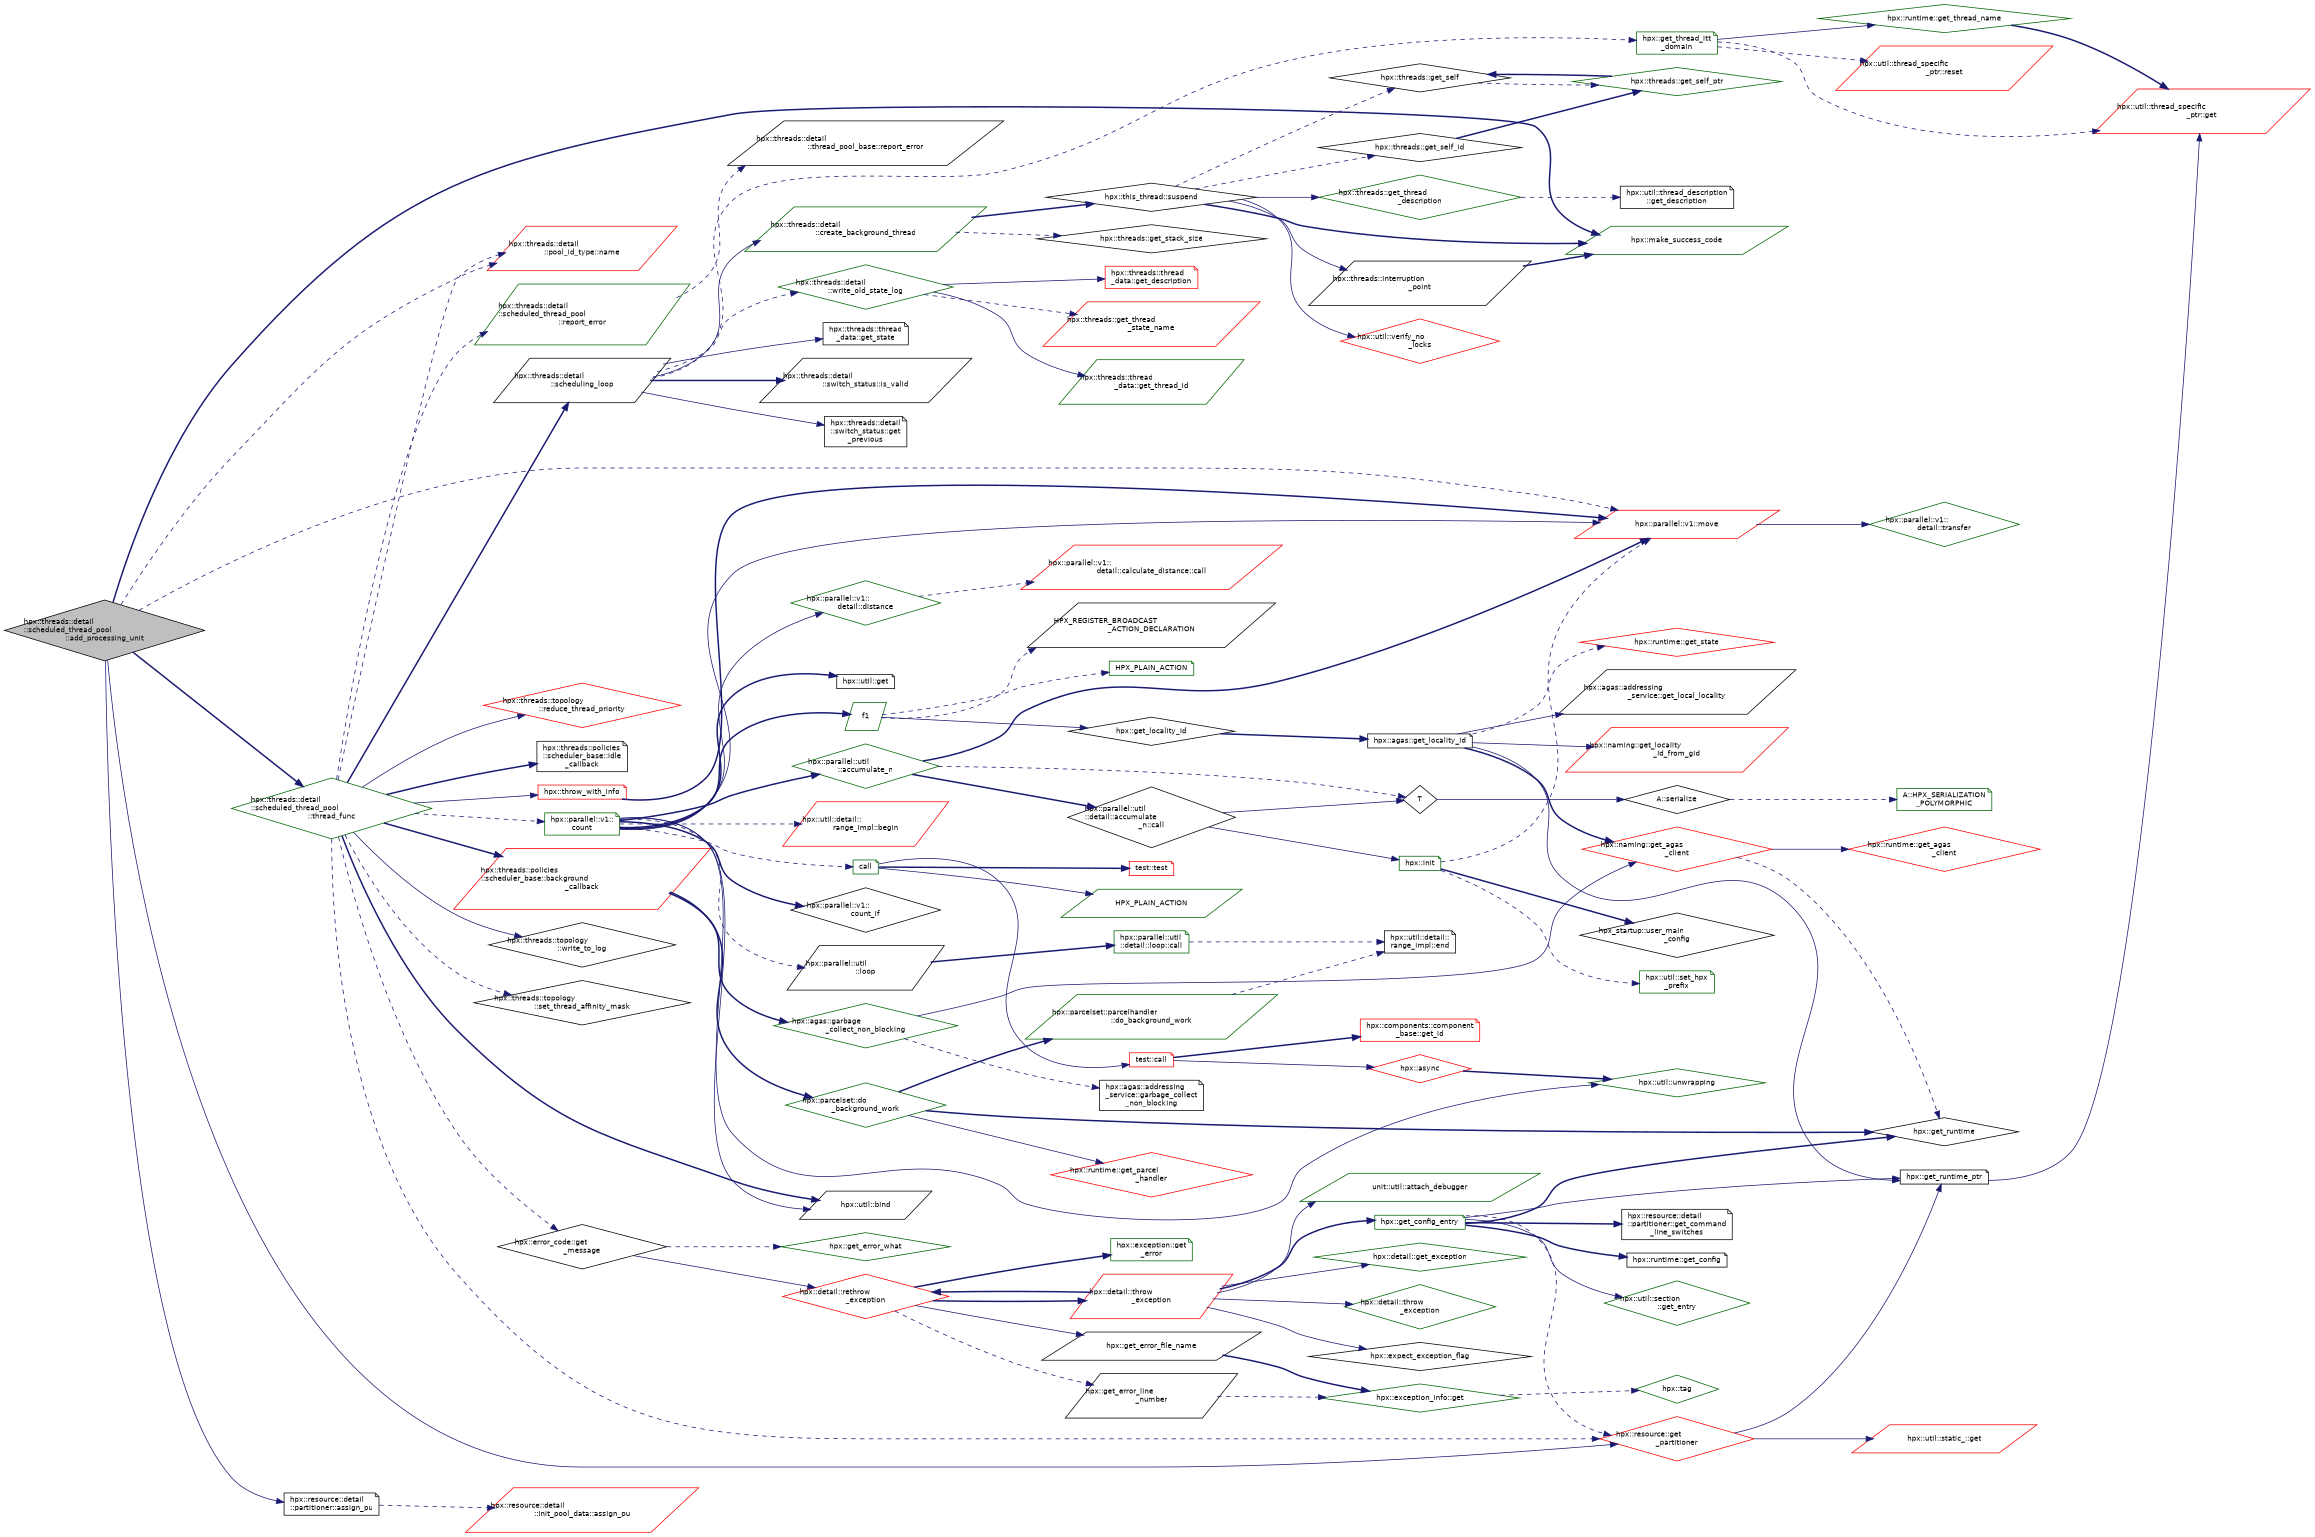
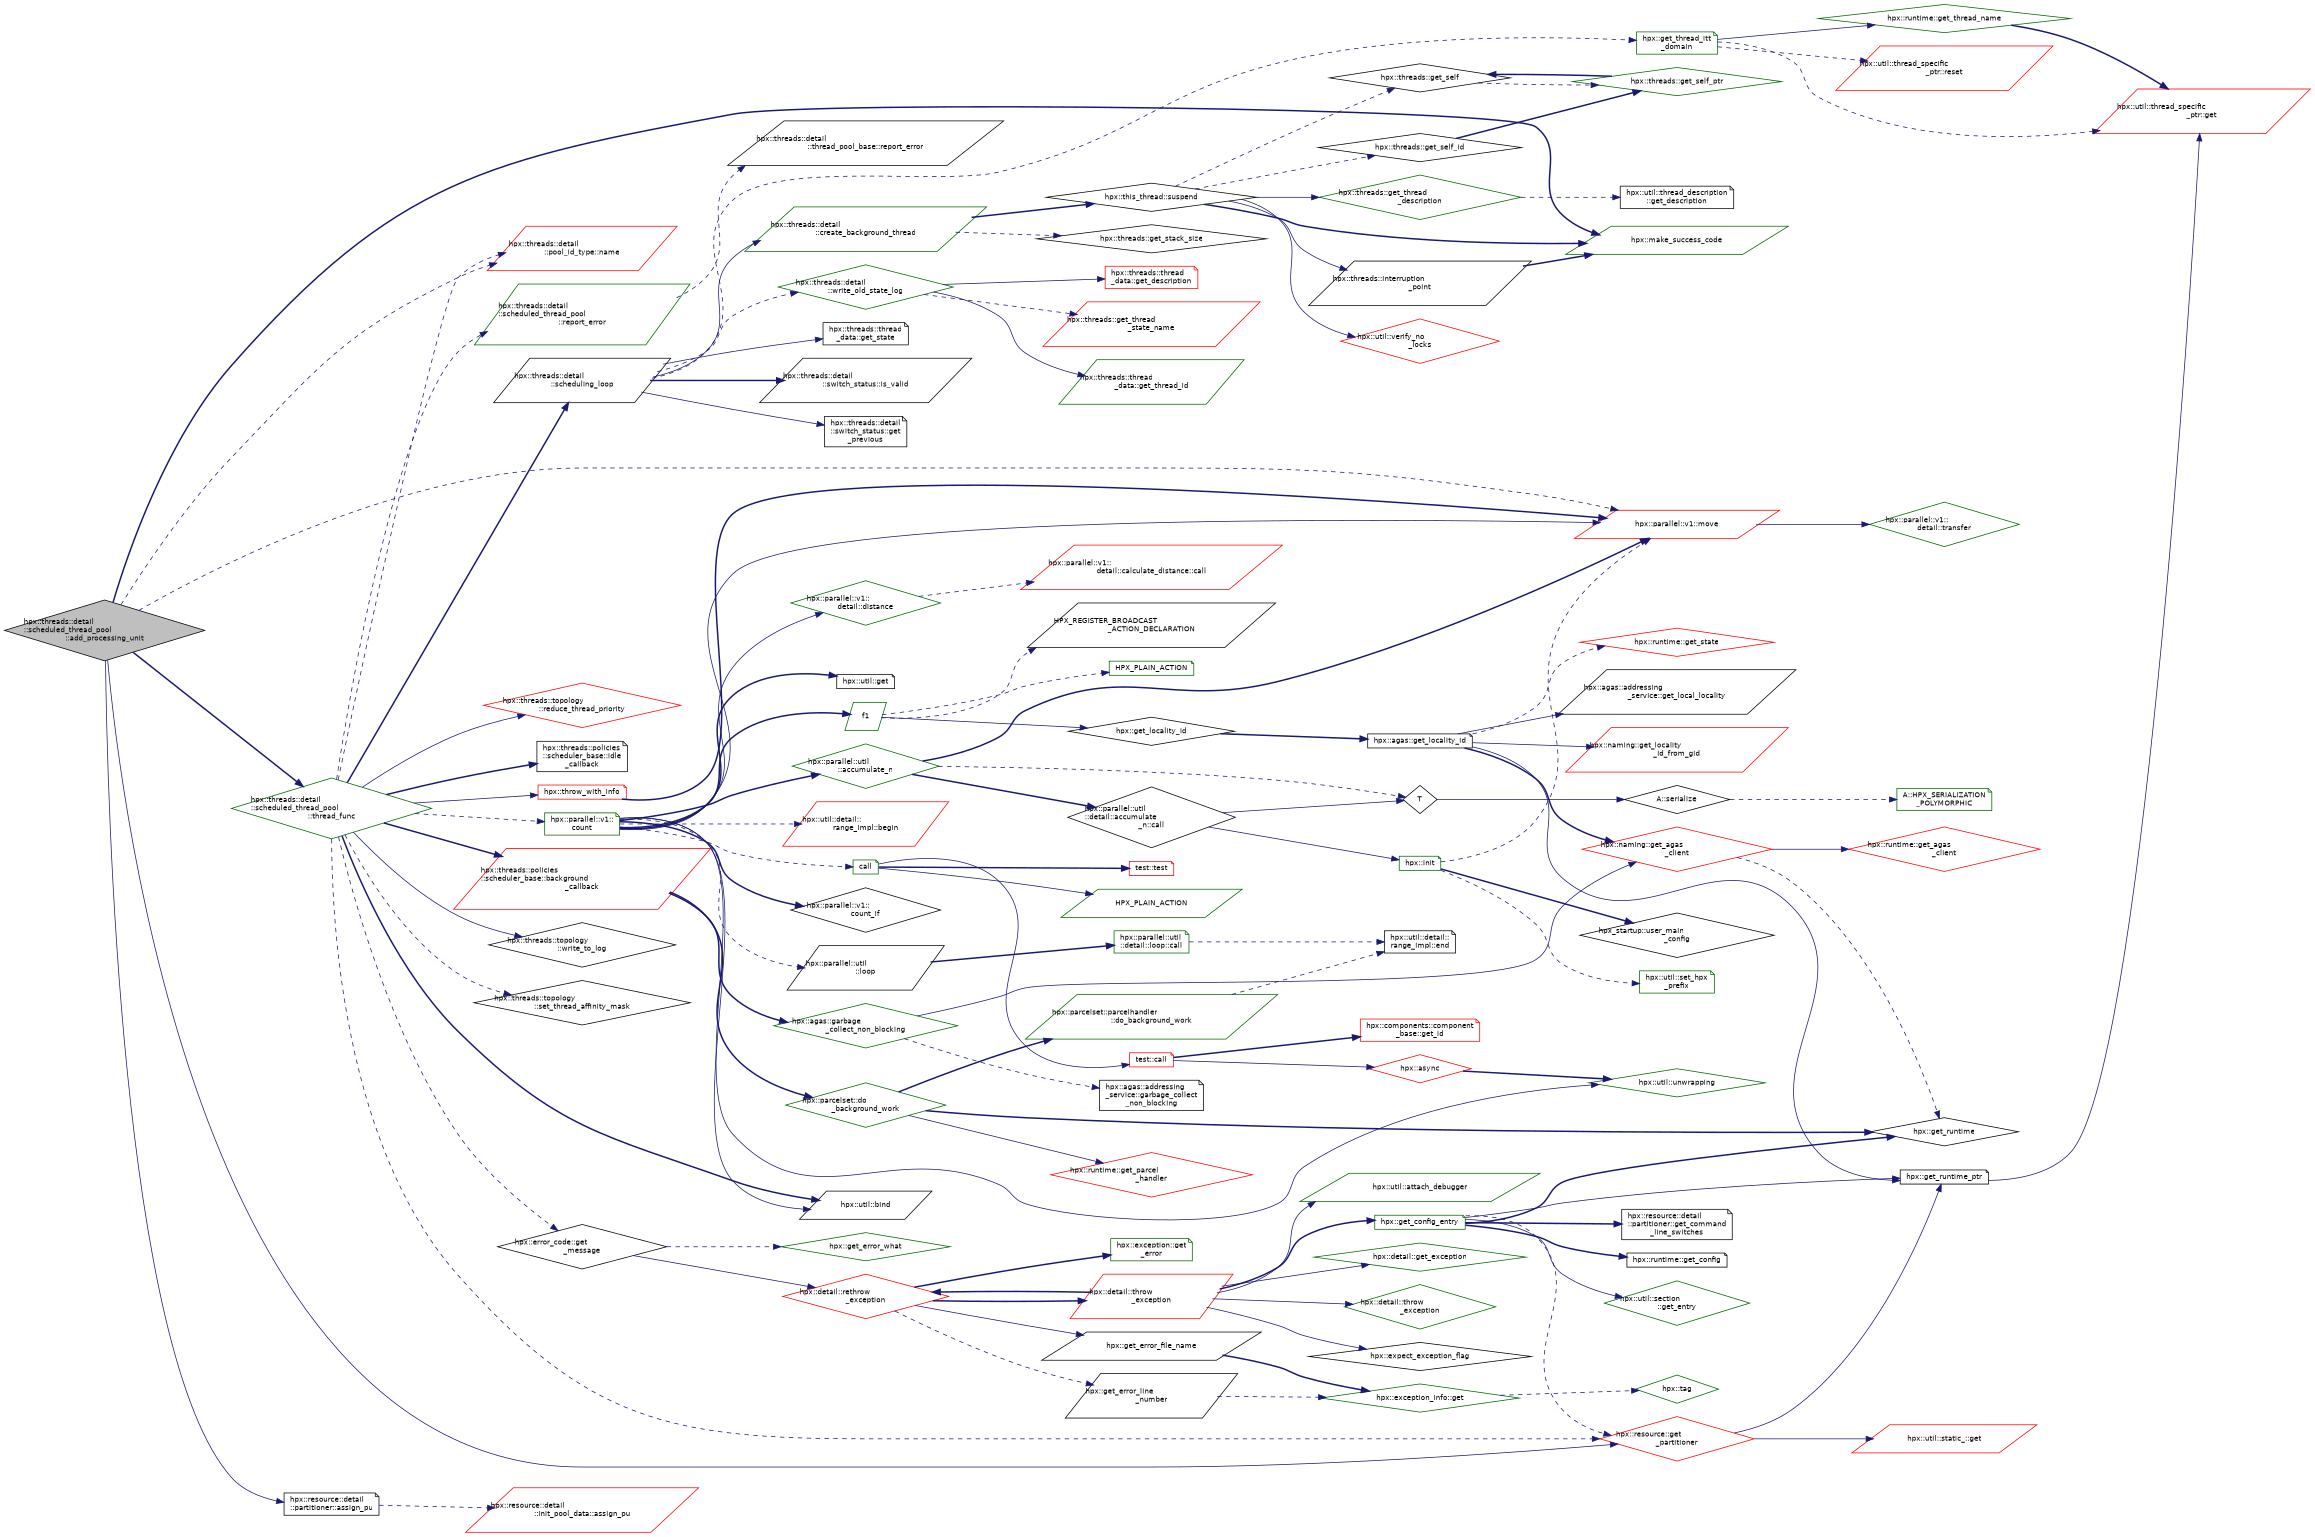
node "unit::util::attach_debugger": label "unit::util::attach_debugger" -> "hpx::util::attach_debugger"
